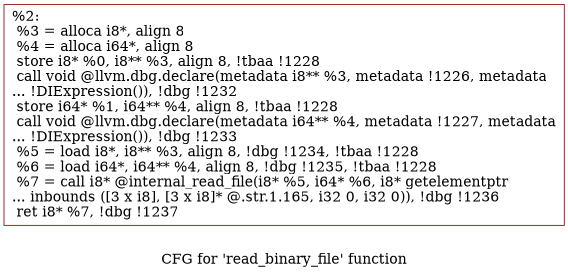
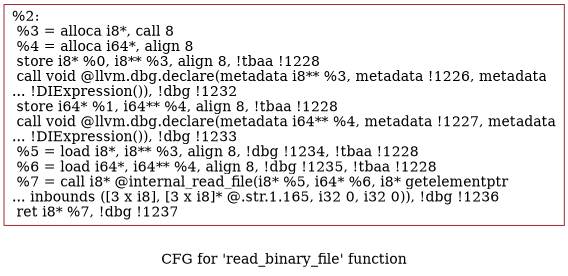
node "%2:": text "%3 = alloca i8*, align 8" -> "%3 = alloca i8*, call 8"
